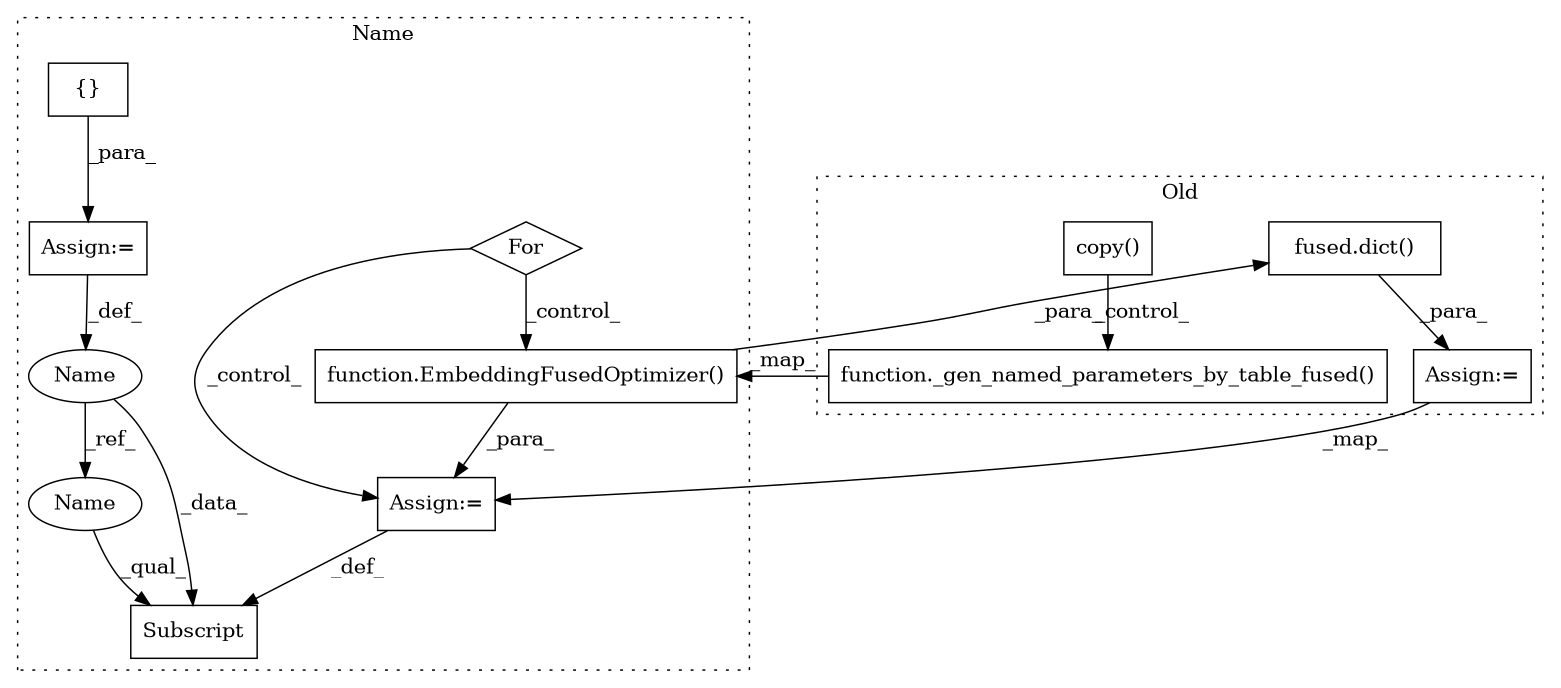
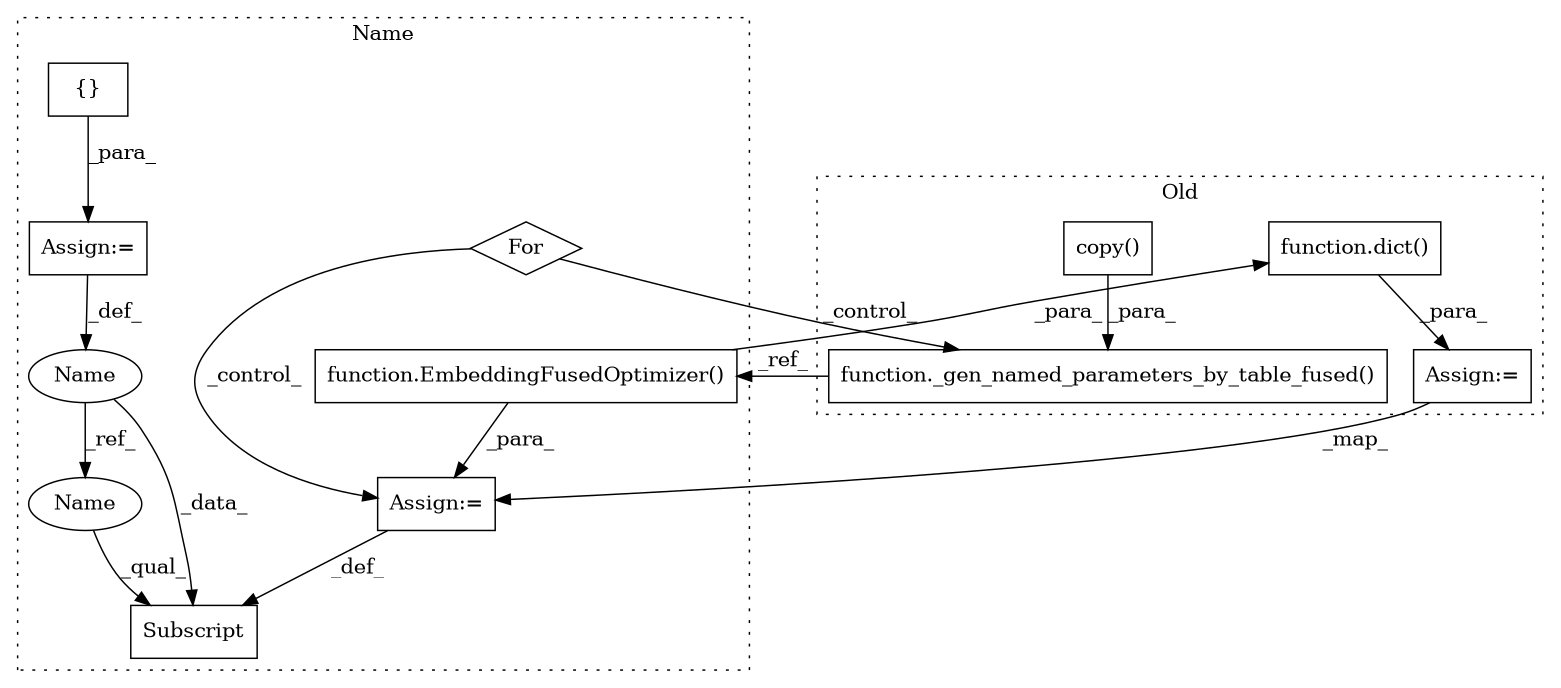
node "fused.dict()": label "fused.dict()" -> "function.dict()"
edge "For" -> "function.EmbeddingFusedOptimizer()": now "For" -> "function._gen_named_parameters_by_table_fused()"
edge "copy()" -> "function._gen_named_parameters_by_table_fused()": label "_control_" -> "_para_"
edge "function._gen_named_parameters_by_table_fused()" -> "function.EmbeddingFusedOptimizer()": label "_map_" -> "_ref_"
